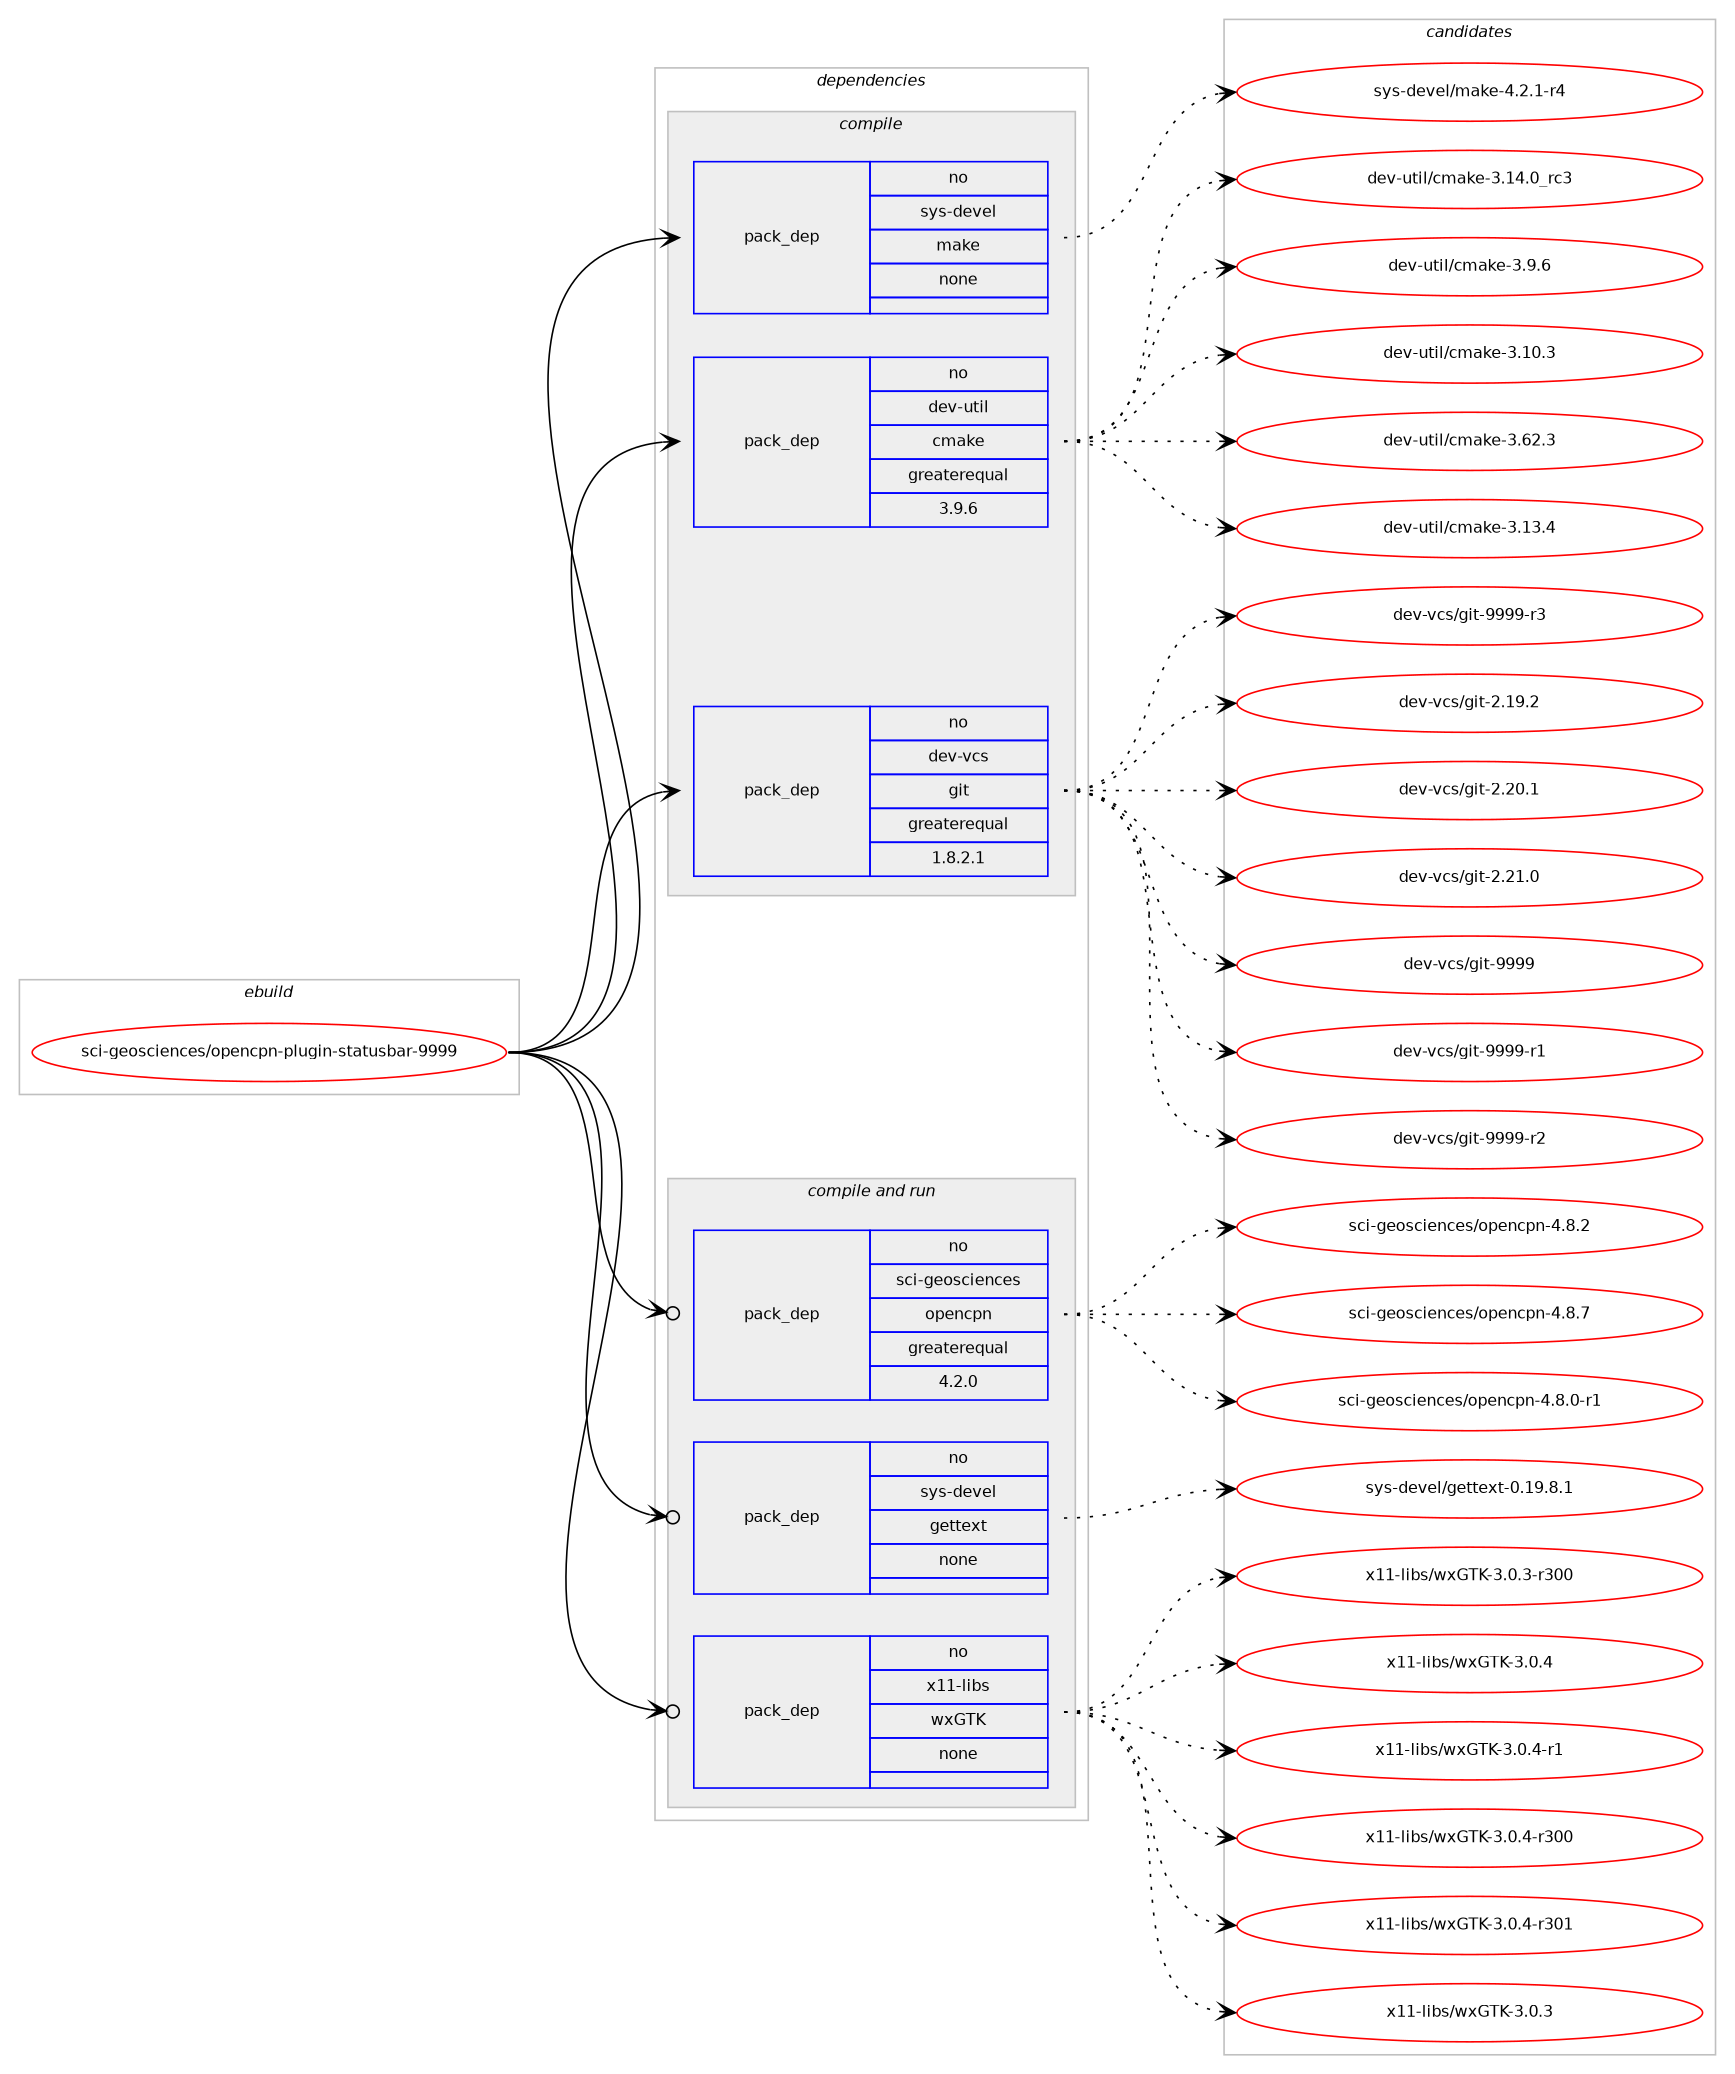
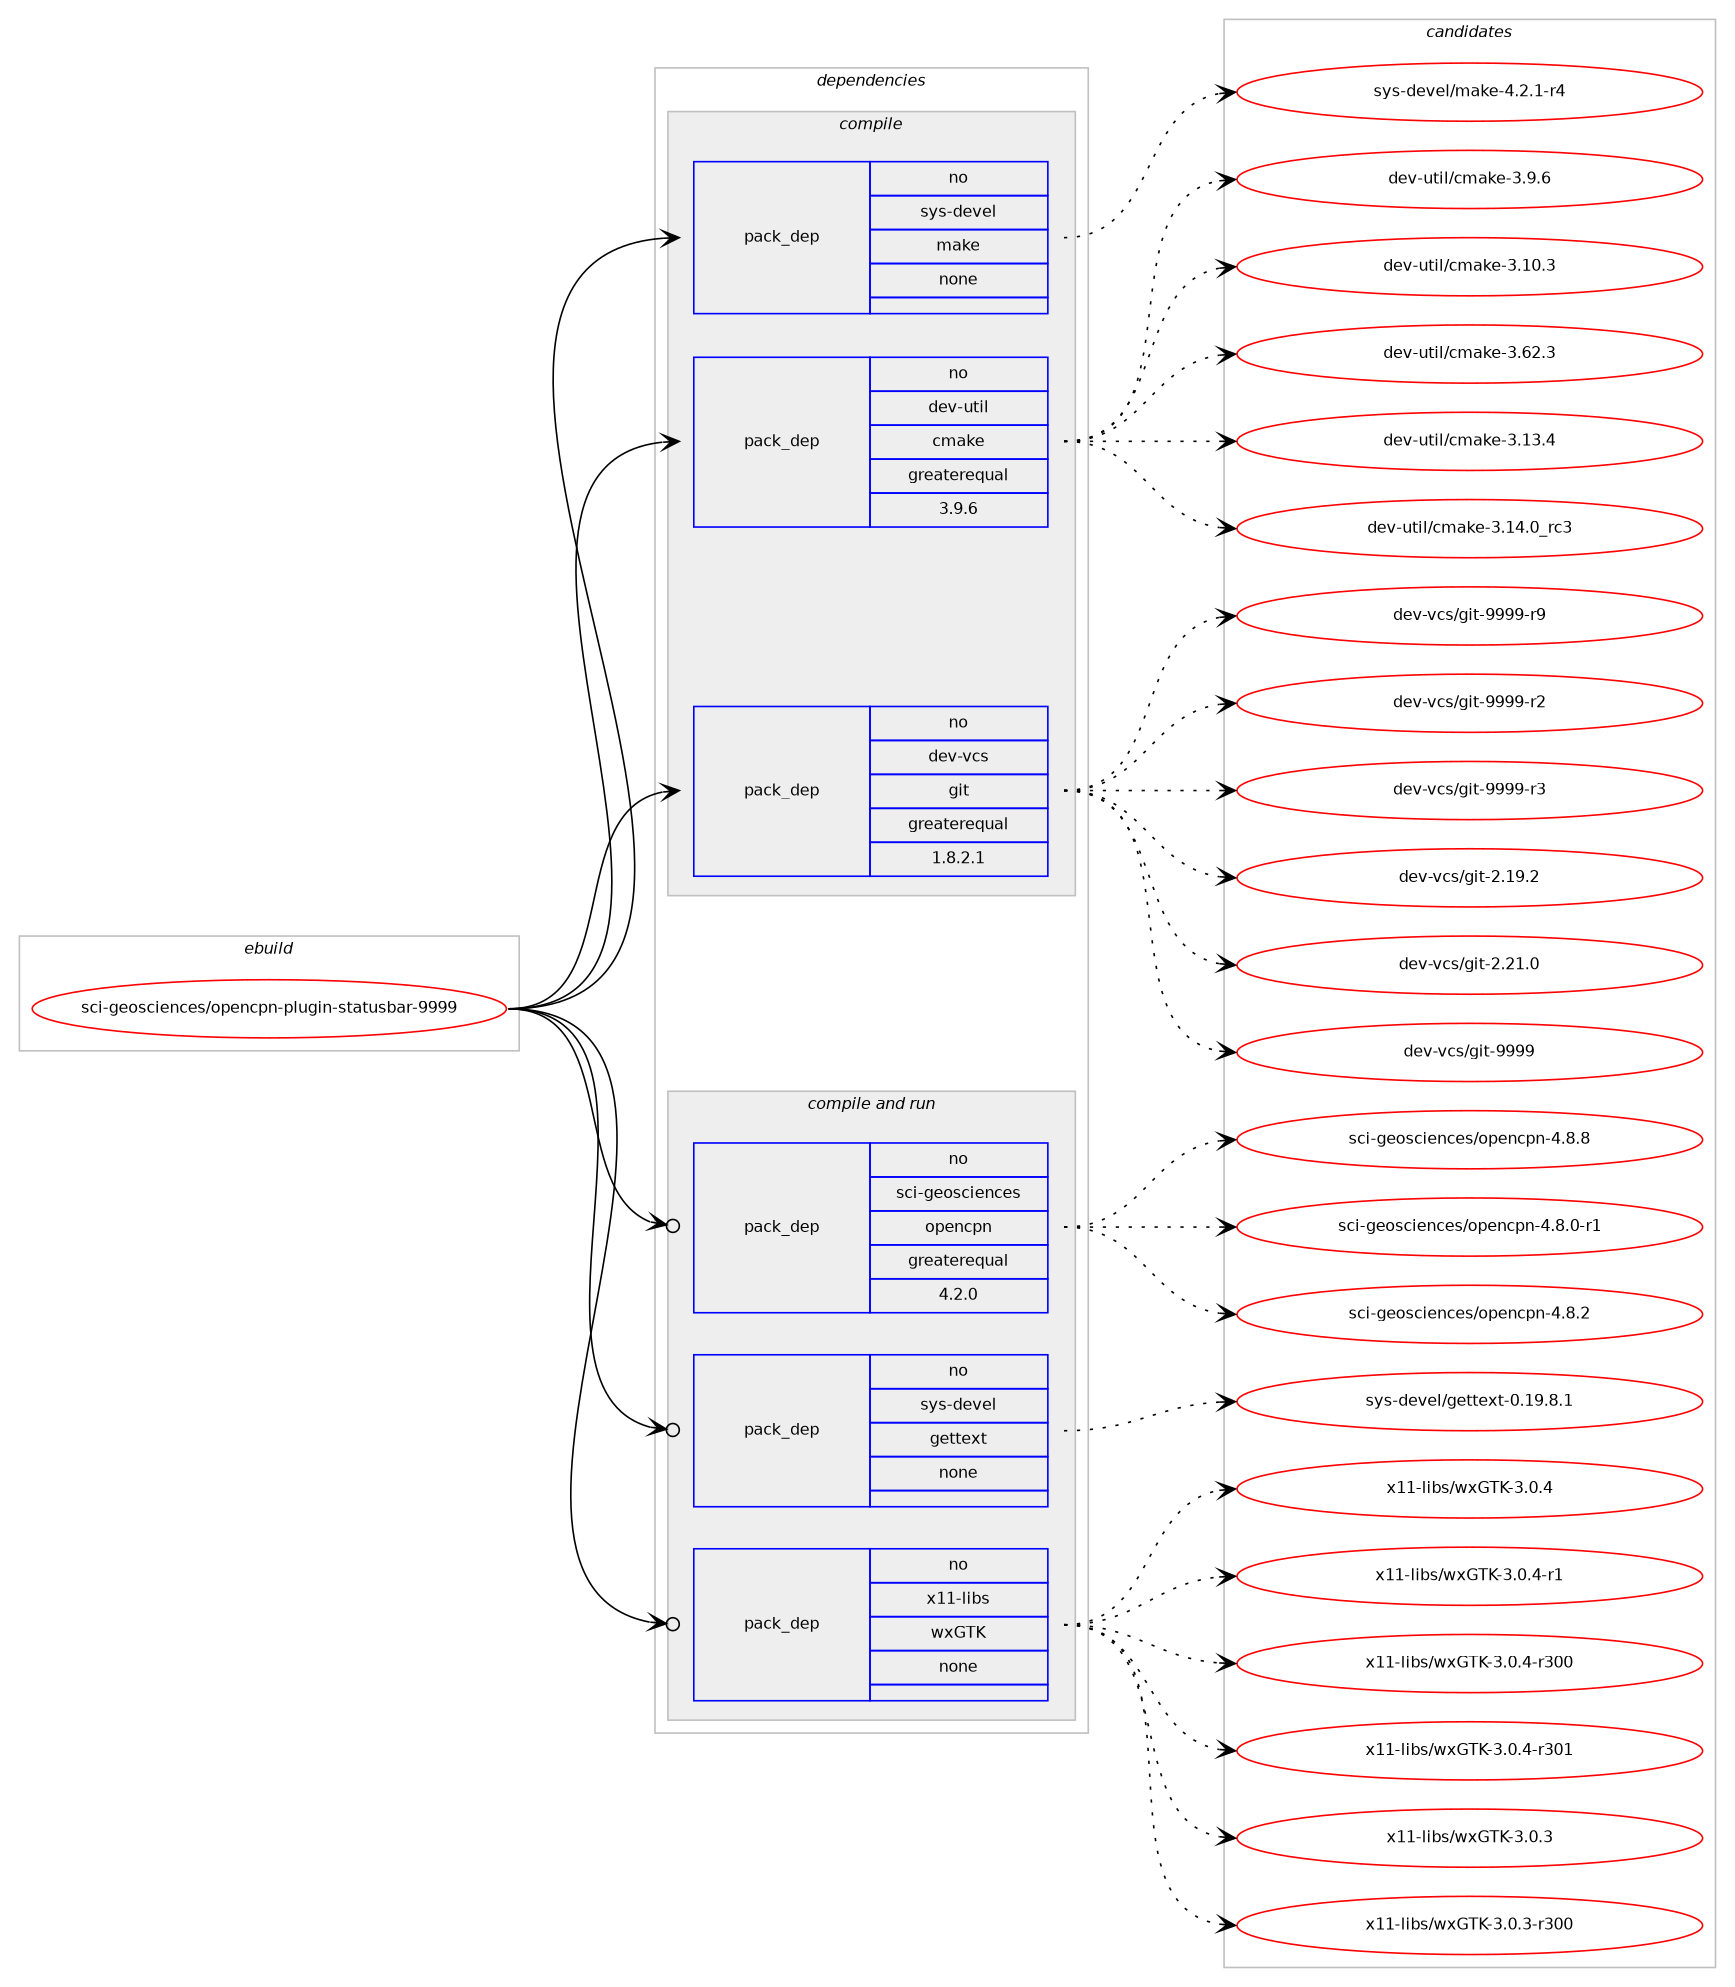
node "dev-vcs/git-2.20.1": removed
node "dev-vcs/git-9999-r1": label "dev-vcs/git-9999-r1" -> "dev-vcs/git-9999-r9"
node "sci-geosciences/opencpn-4.8.7": label "sci-geosciences/opencpn-4.8.7" -> "sci-geosciences/opencpn-4.8.8"
